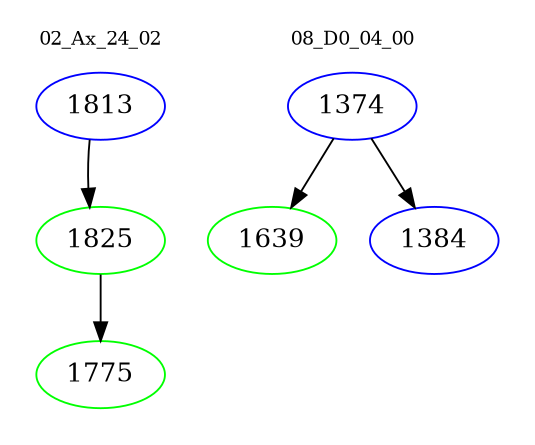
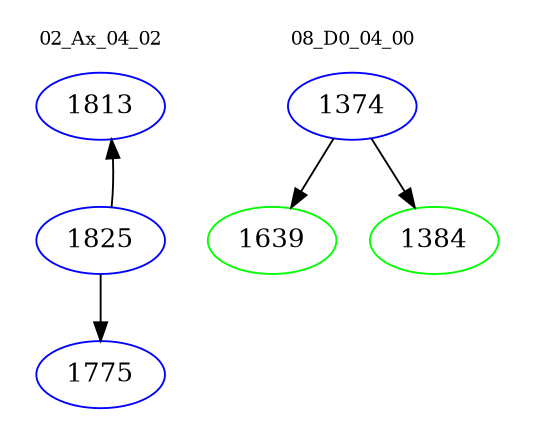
cluster "02_Ax_24_02": label "02_Ax_24_02" -> "02_Ax_04_02"
edge "1813" -> "1825": reversed
node "1825": color green -> blue
node "1384": color blue -> green
node "1775": color green -> blue
